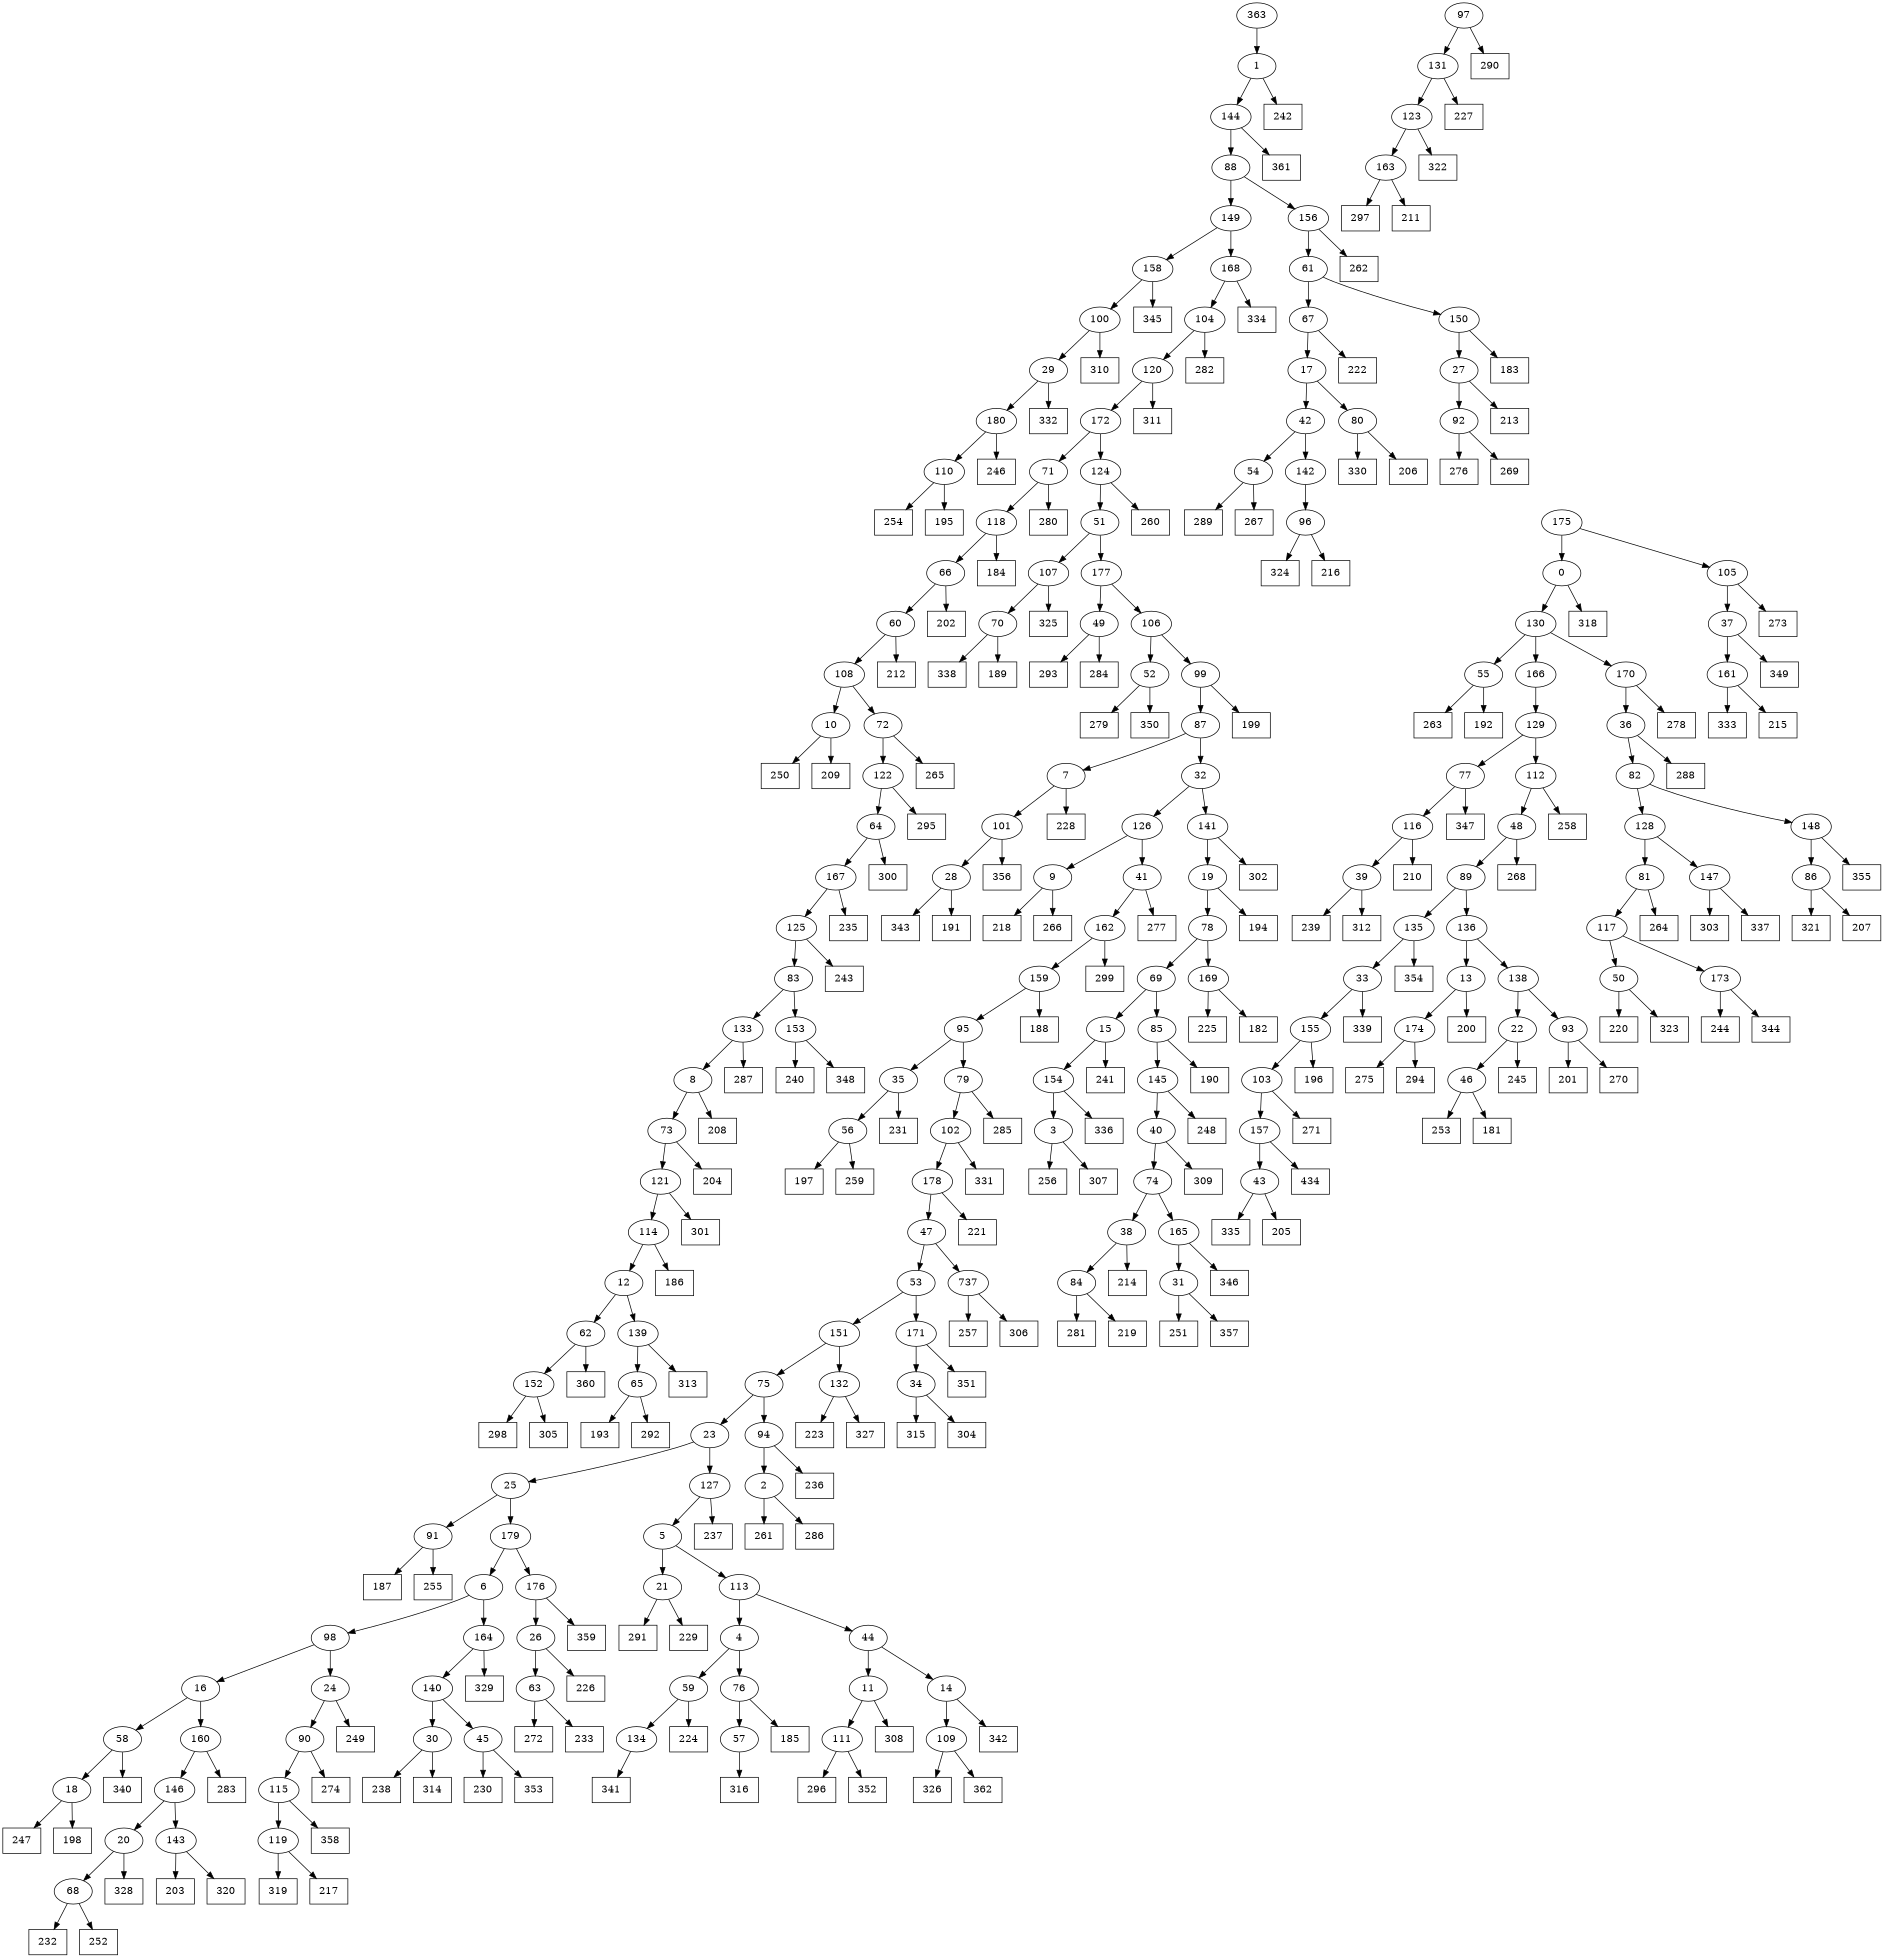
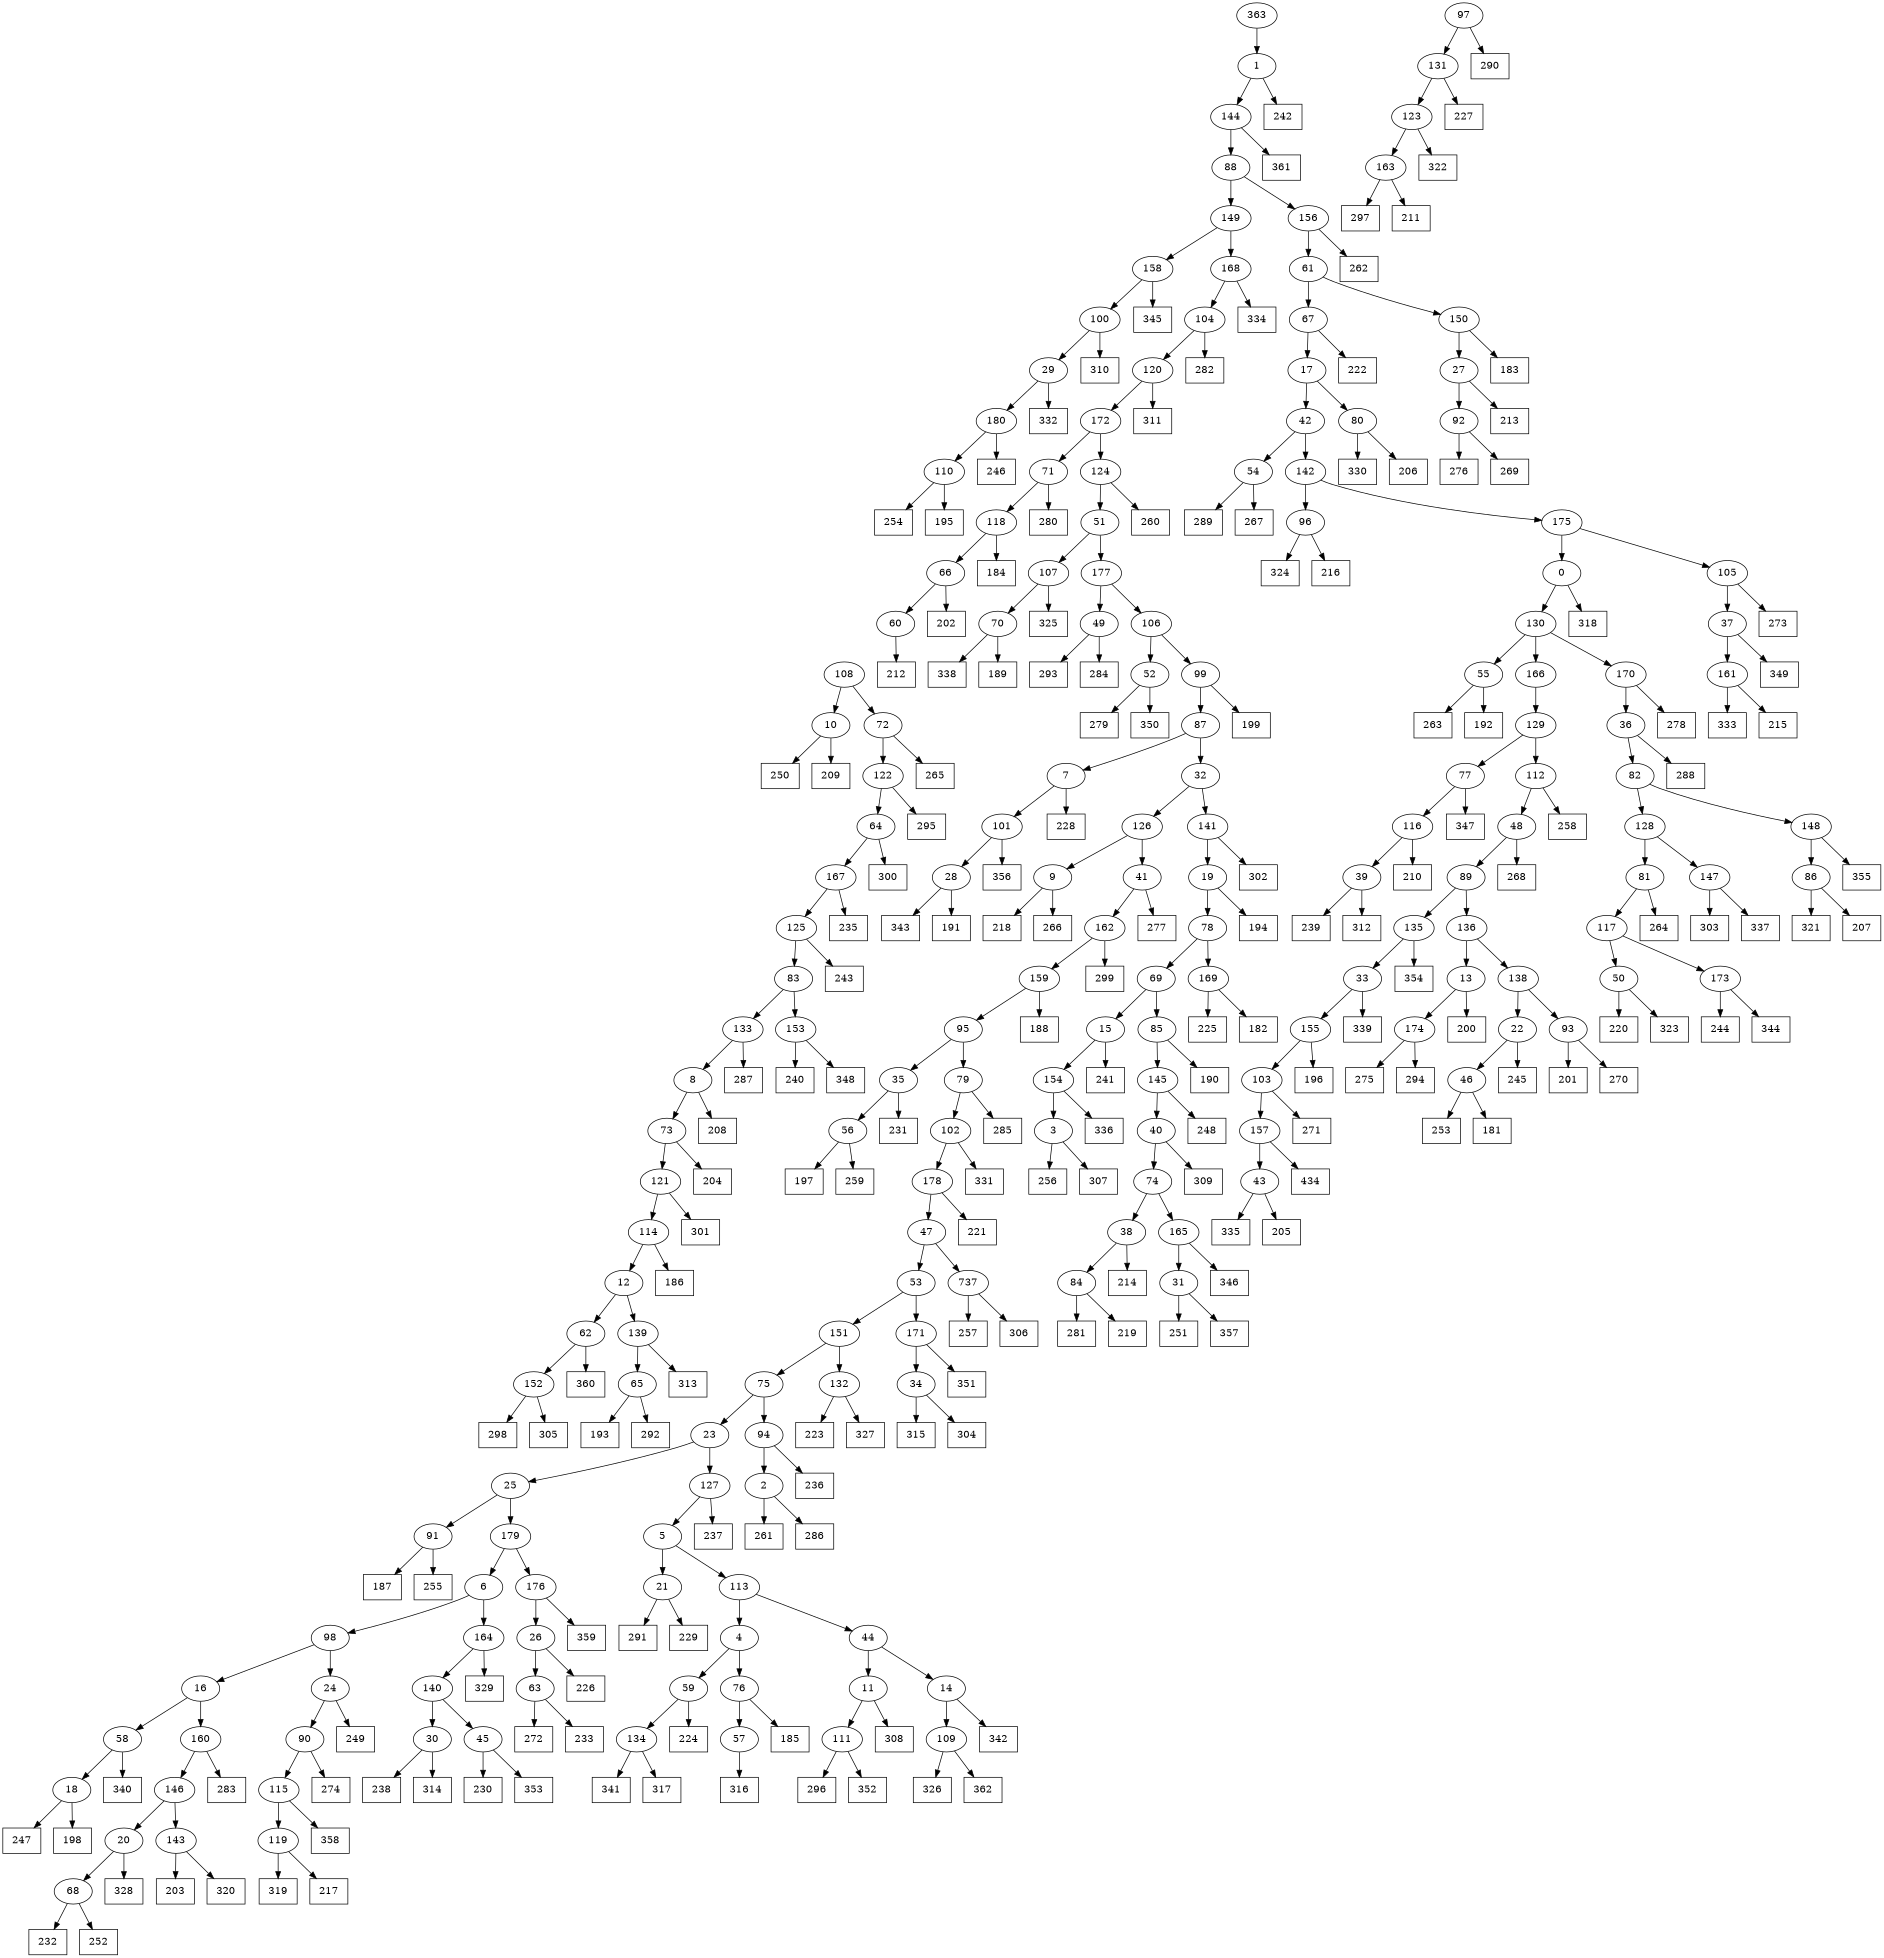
edge "142" -> "175": added
edge "60" -> "108": removed
node "317": added
